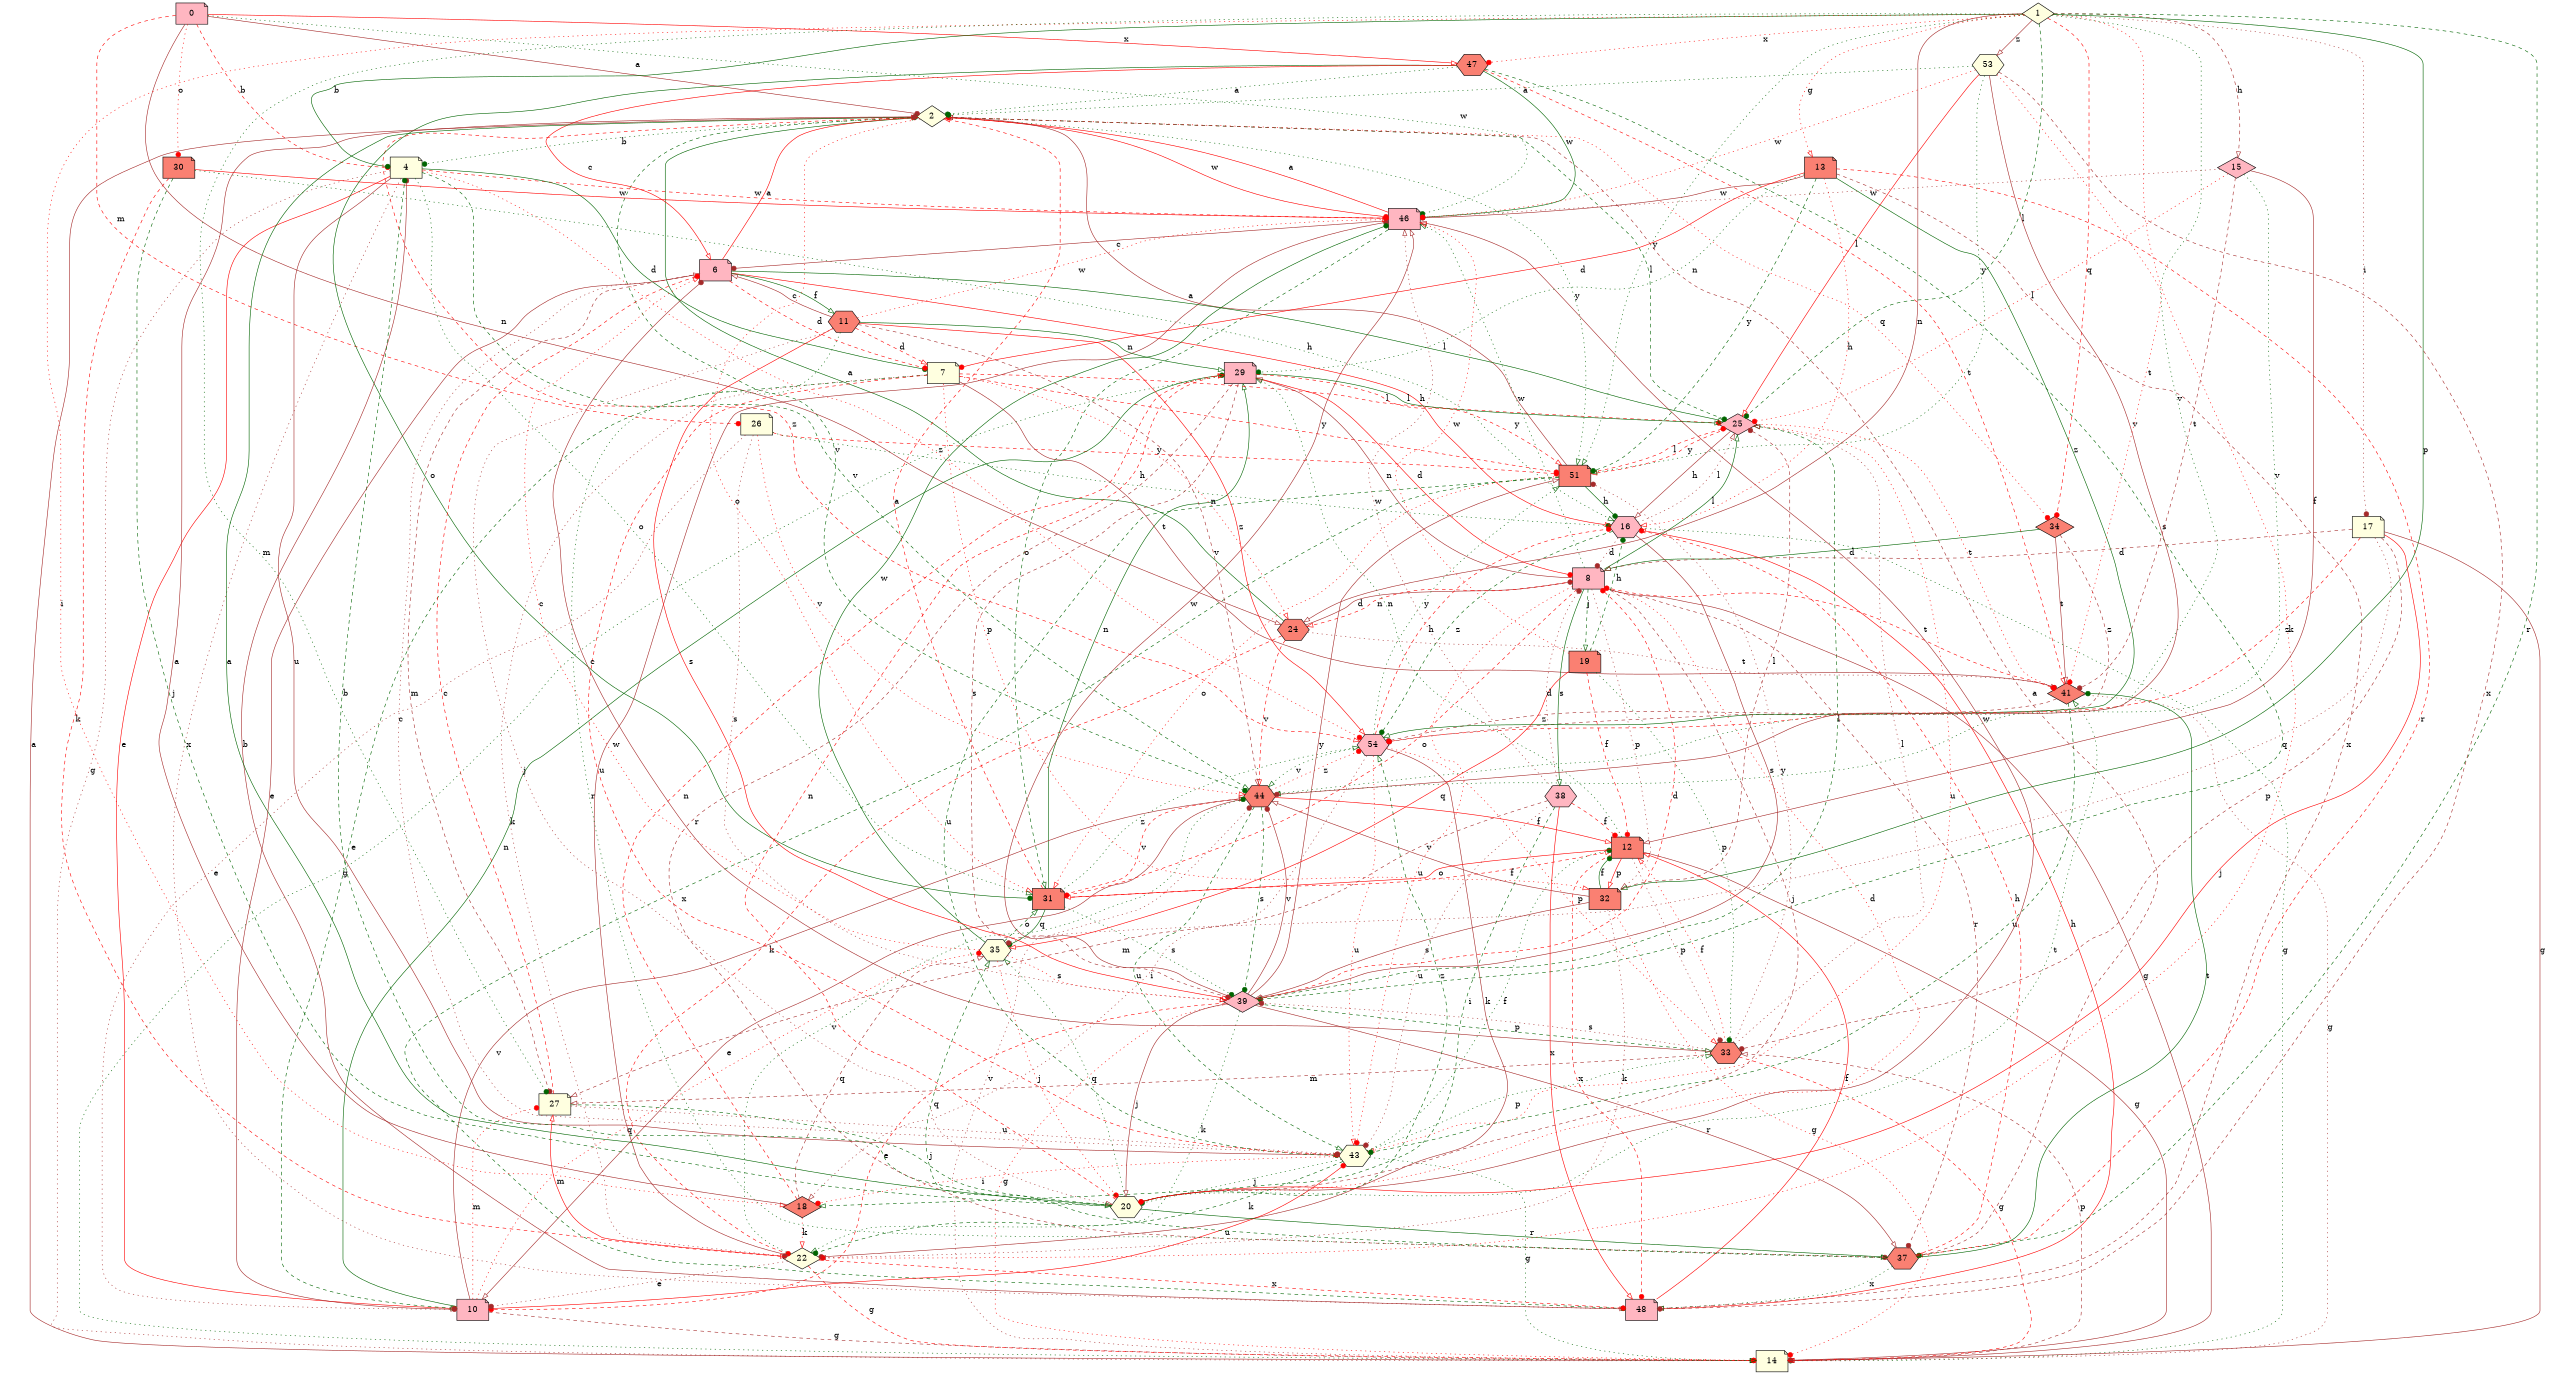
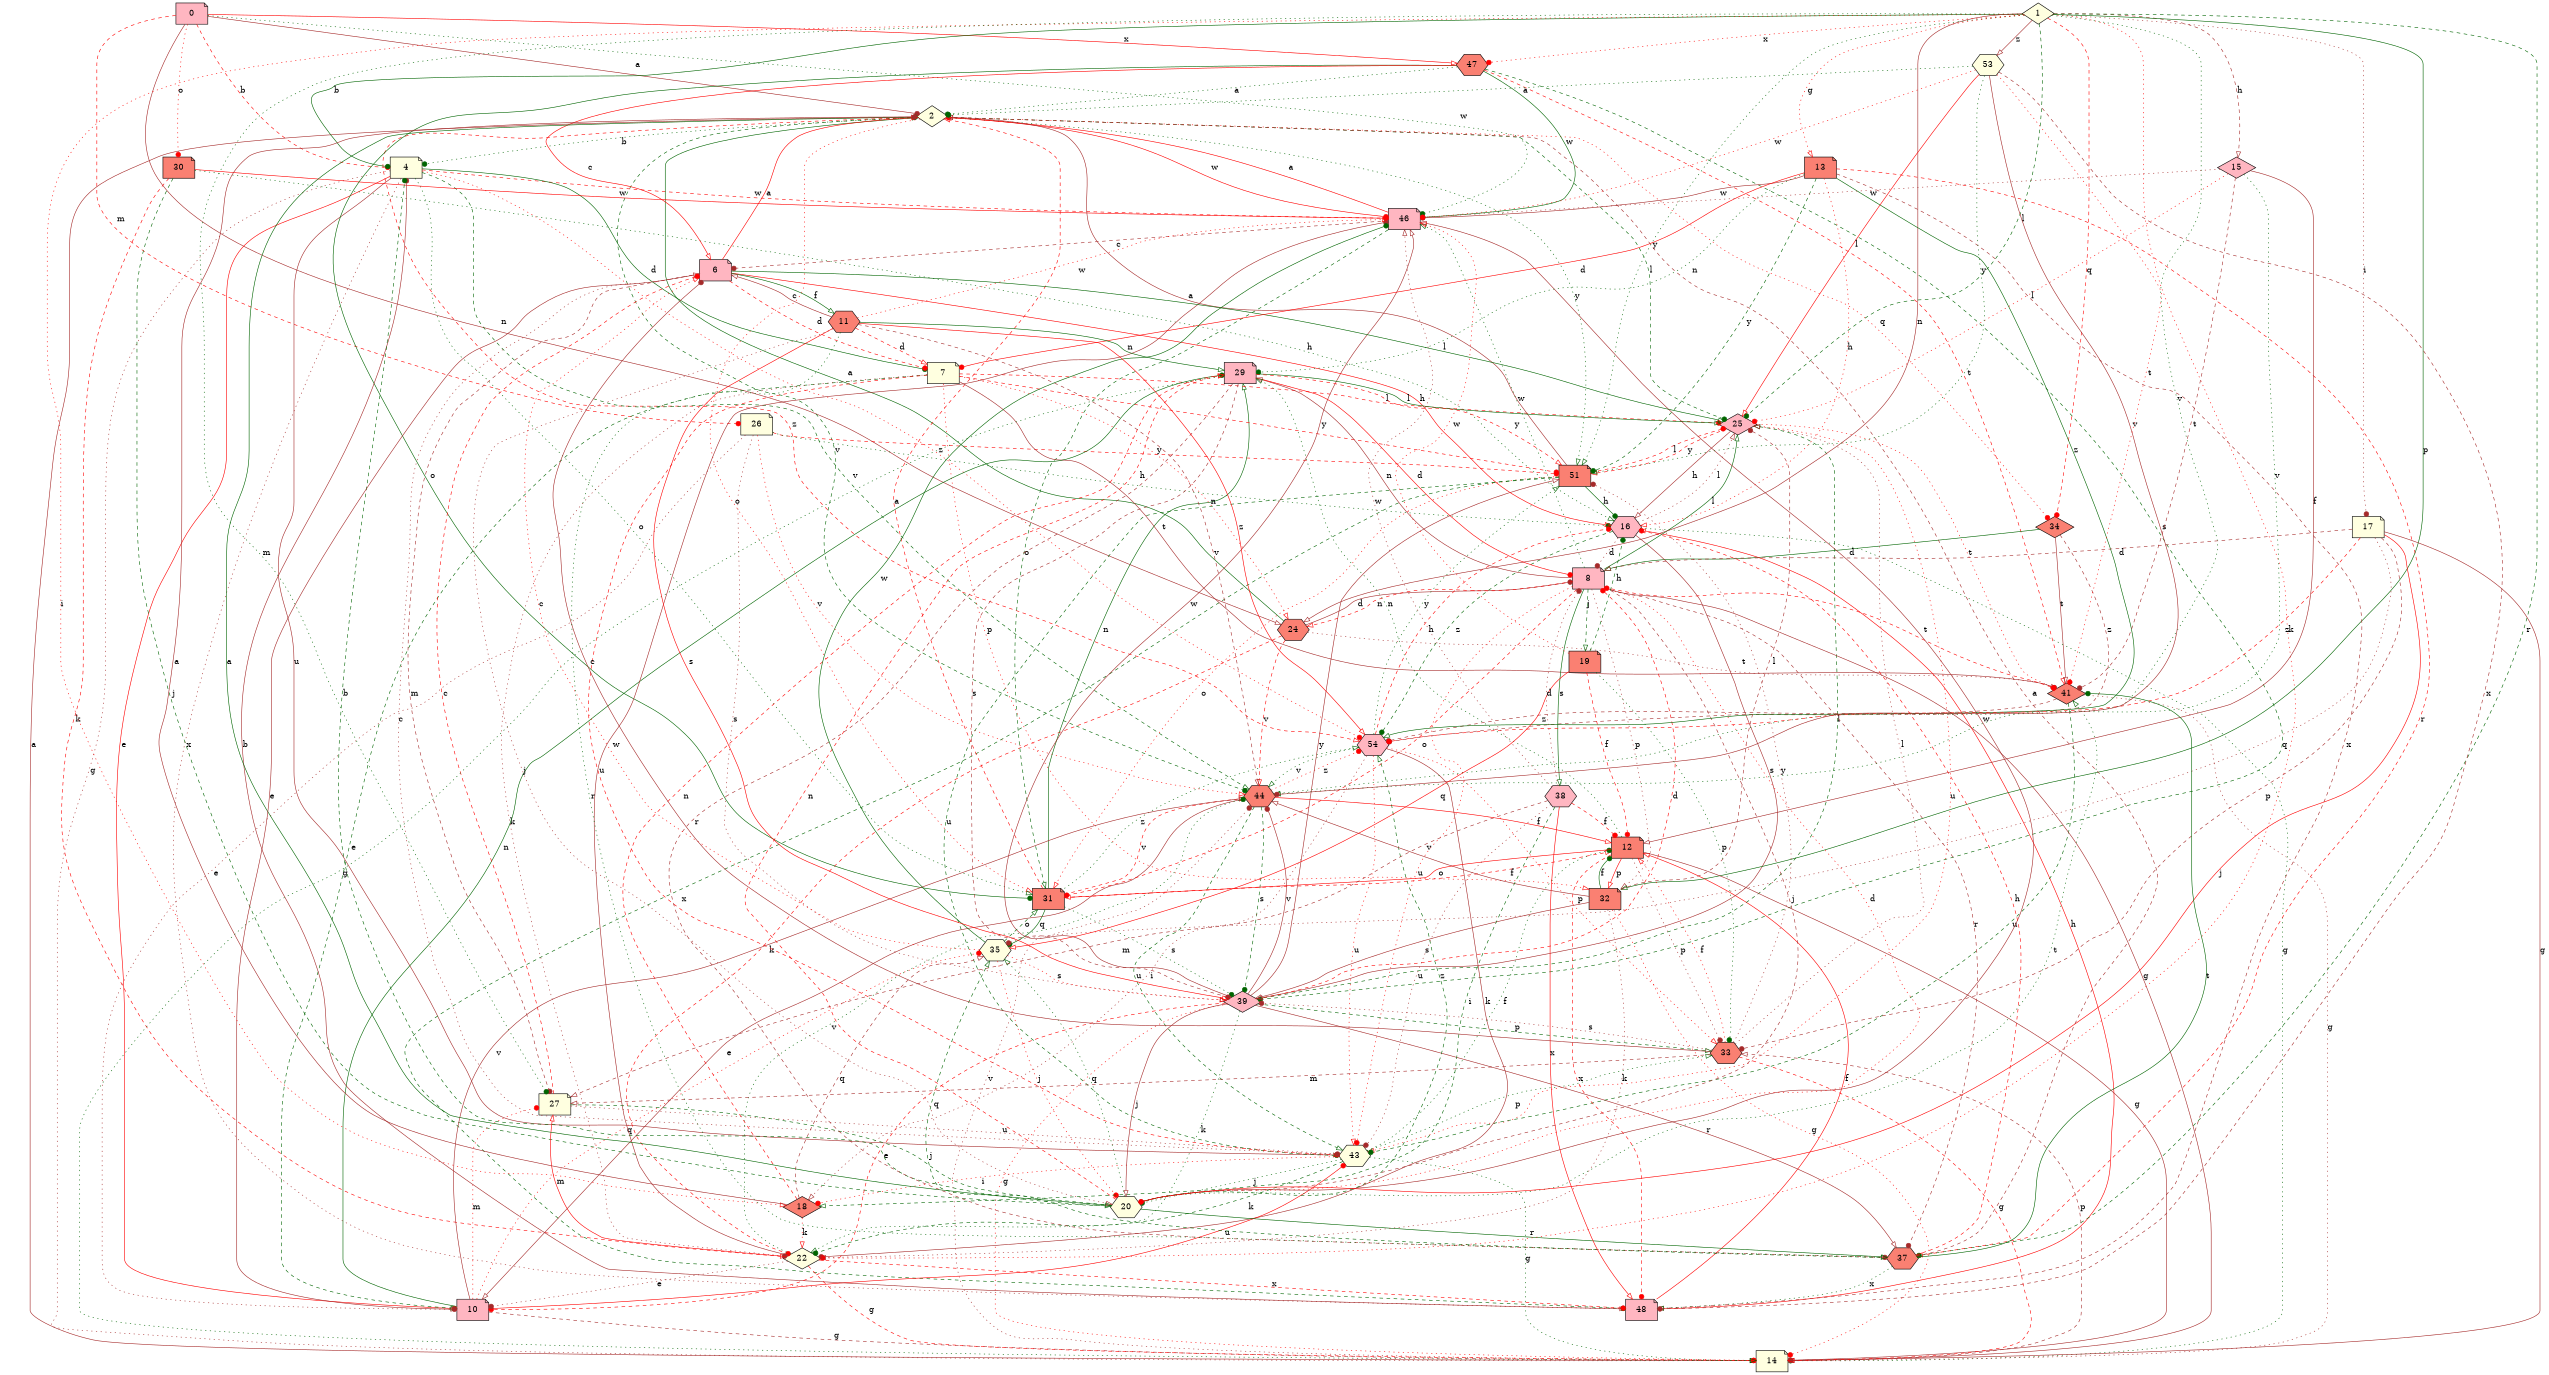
edge "46" -> "6": style solid -> dashed
